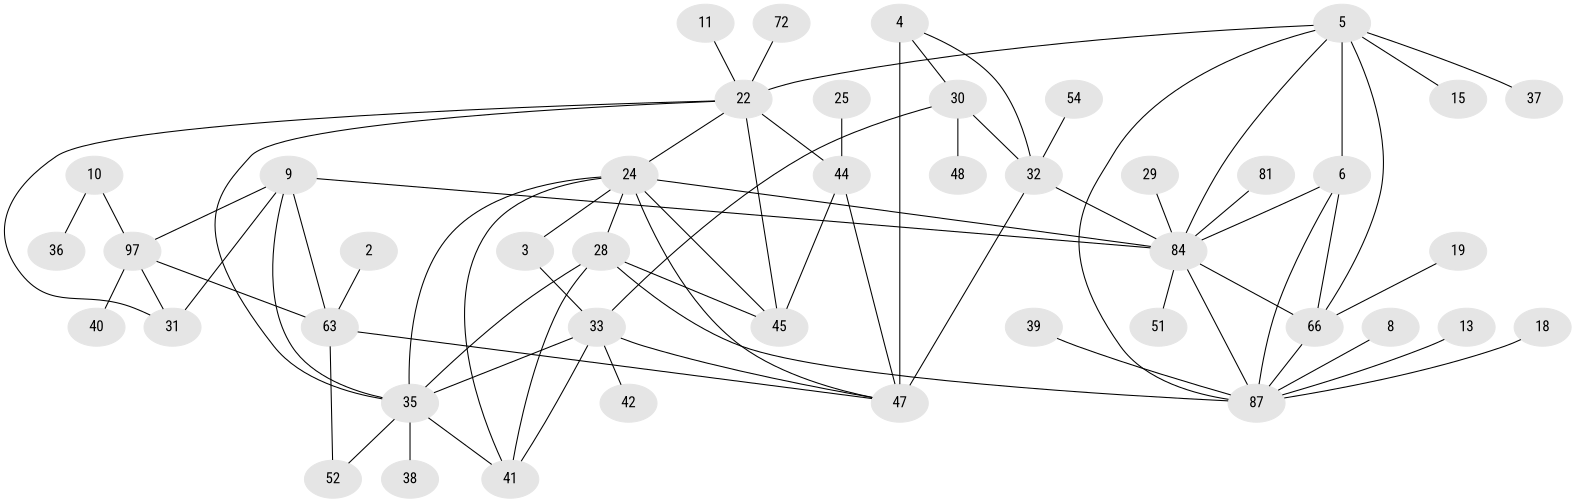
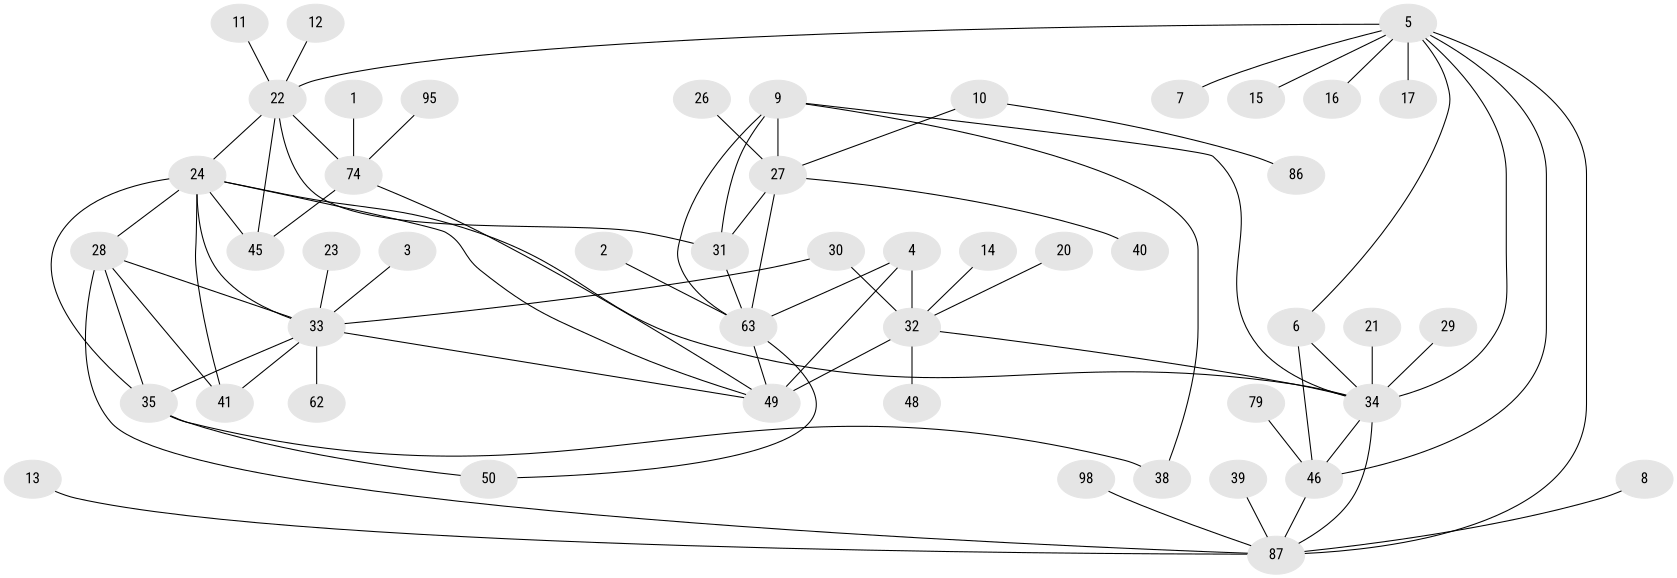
node "72": label "72" -> "12"
edge "4" -- "30": now "4" -- "63"
node "1": added
node "26": added
node "25": label "25" -> "95"
node "54": label "54" -> "14"
node "7": added
node "16": added
node "37": label "37" -> "17"
edge "22" -- "35": removed
edge "30" -- "48": now "32" -- "48"
node "44": label "44" -> "74"
node "81": label "81" -> "21"
edge "24" -- "3": now "24" -- "33"
node "36": label "36" -> "86"
node "97": label "97" -> "27"
node "23": added
node "20": added
node "84": label "84" -> "34"
node "19": label "19" -> "79"
edge "6" -- "87": removed
edge "31" -- "63": added
edge "28" -- "45": now "28" -- "33"
edge "9" -- "35": now "9" -- "38"
node "51": removed
node "66": label "66" -> "46"
node "18": label "18" -> "98"
node "42": label "42" -> "62"
node "47": label "47" -> "49"
edge "35" -- "41": removed
node "52": label "52" -> "50"
